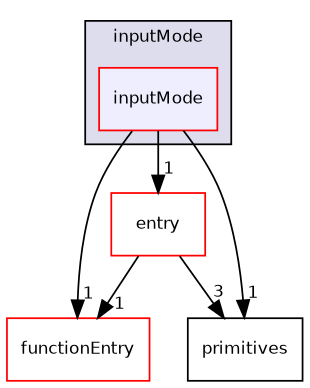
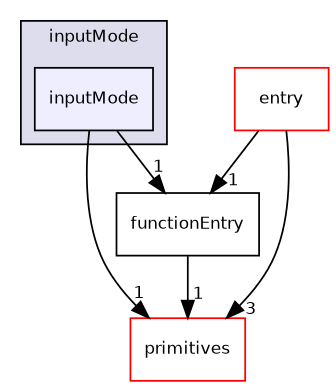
node "inputMode": color red -> black
edge "inputMode" -> "entry": removed
edge "functionEntry" -> "primitives": added
node "functionEntry": color red -> black
node "primitives": color black -> red
